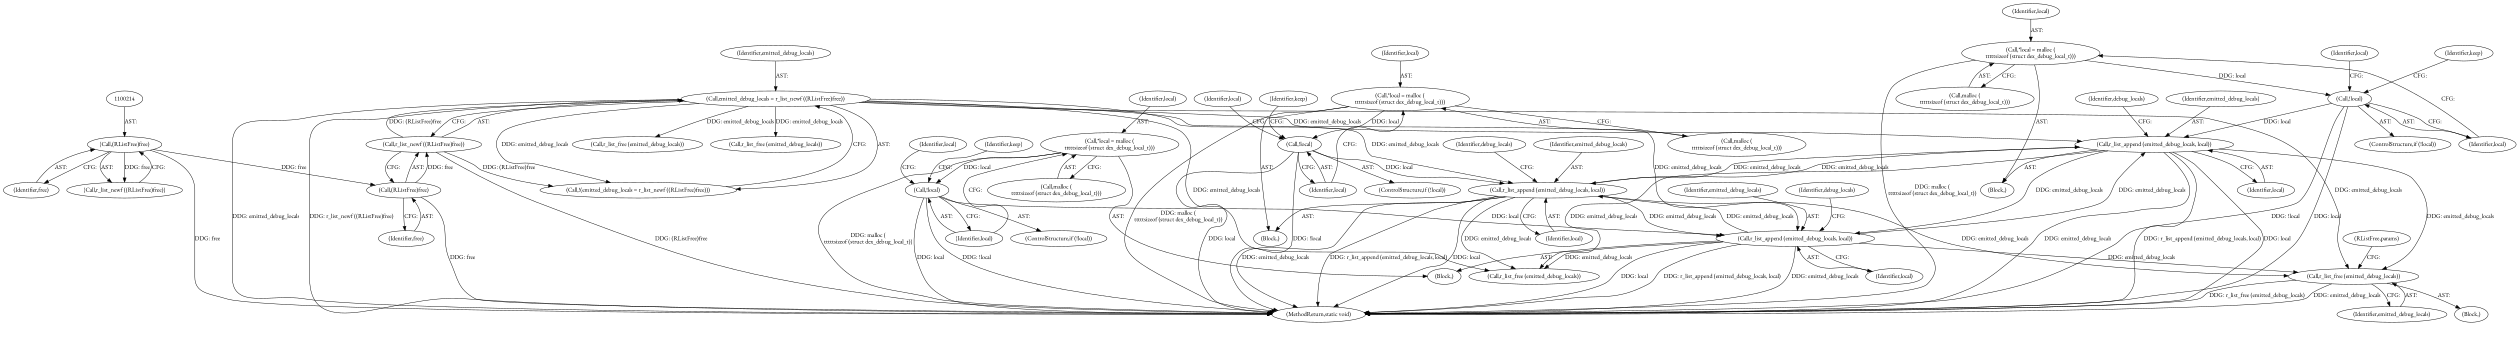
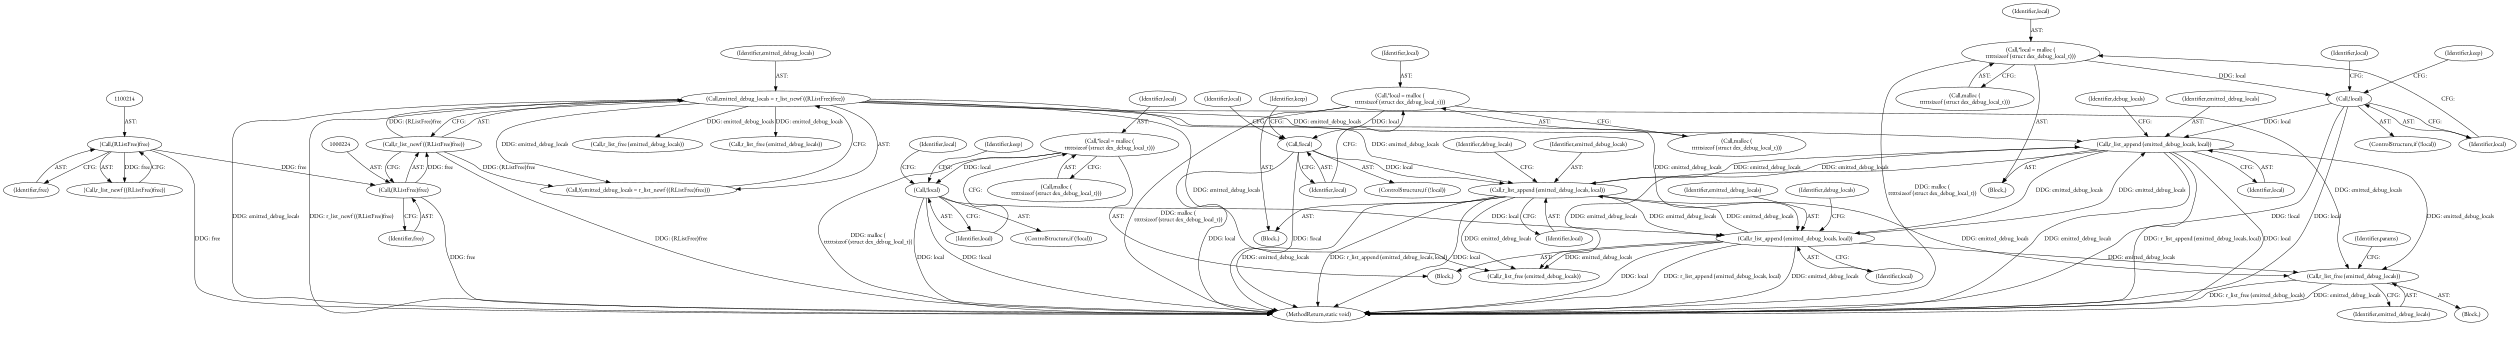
node "1000224": added
node "(RListFree,params)": label "(RListFree,params)" -> "(Identifier,params)"
